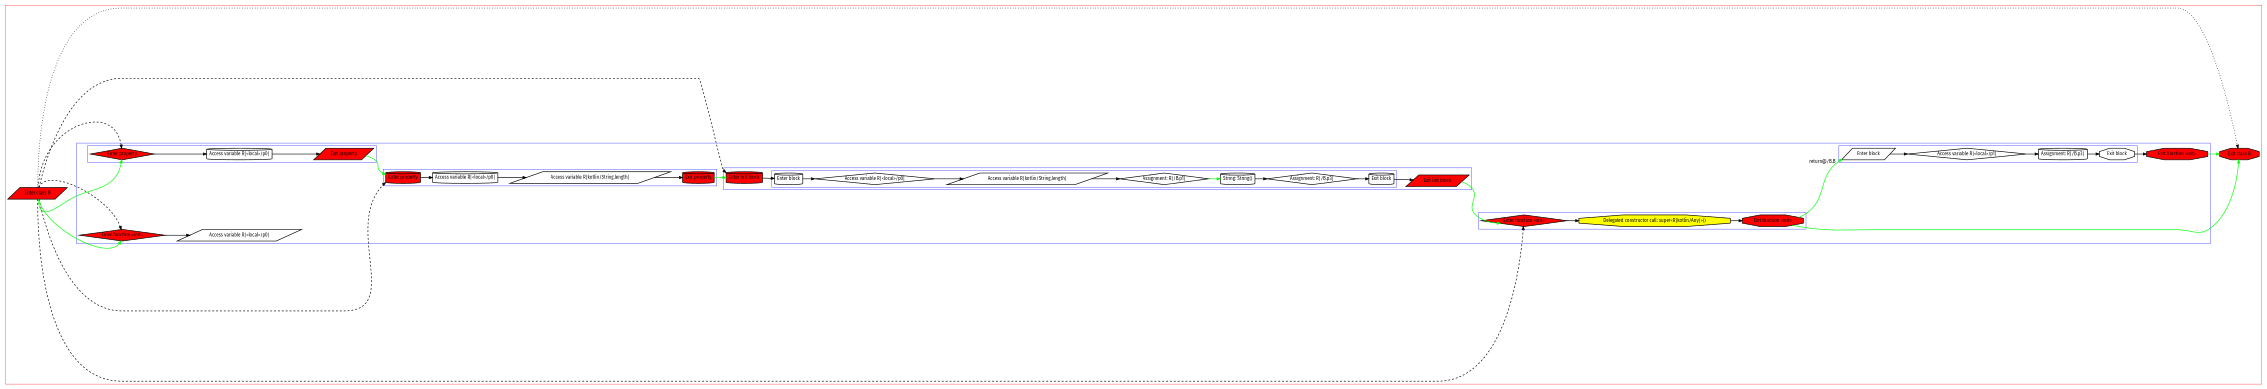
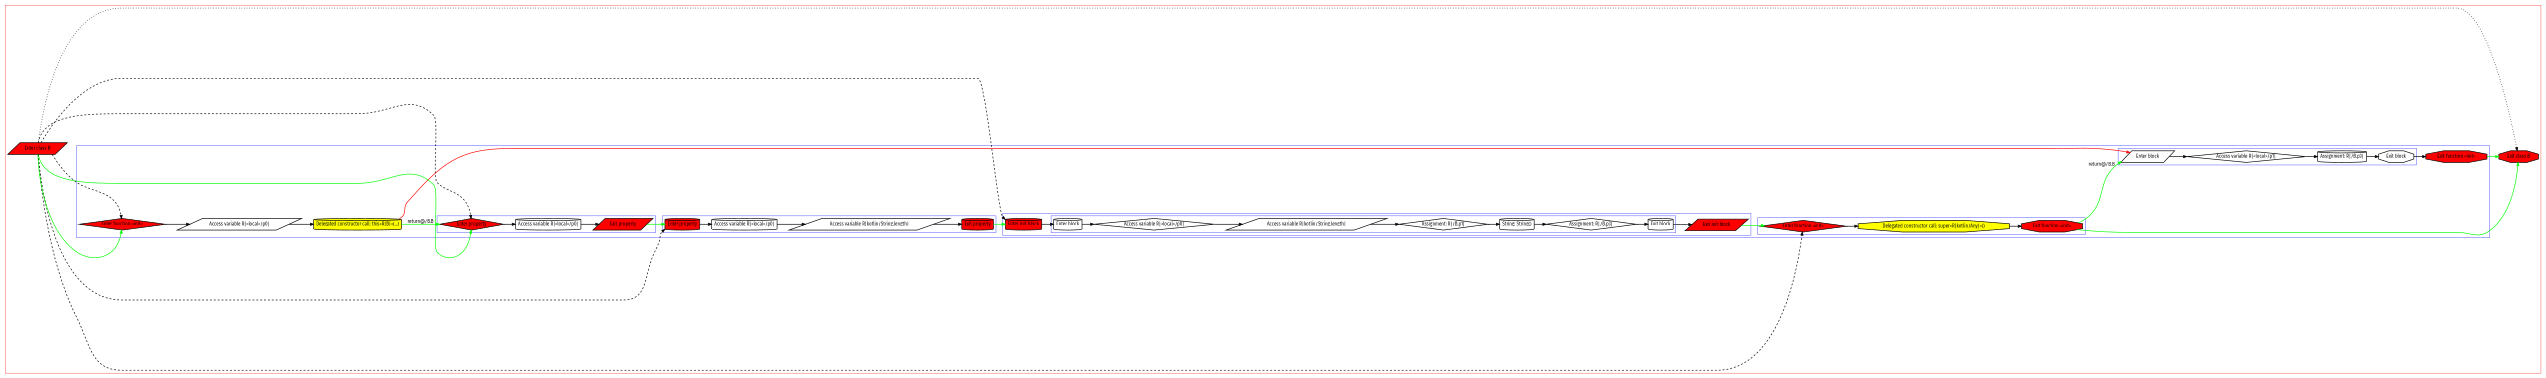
edge "Assignment: R|/B.p1|" -> "String: String()": color green -> black
node "Delegated constructor call: this<R|B|>(...)": added
